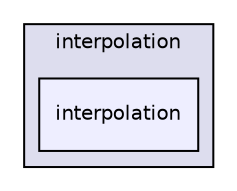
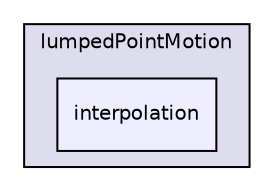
cluster "interpolation": label "interpolation" -> "lumpedPointMotion"
